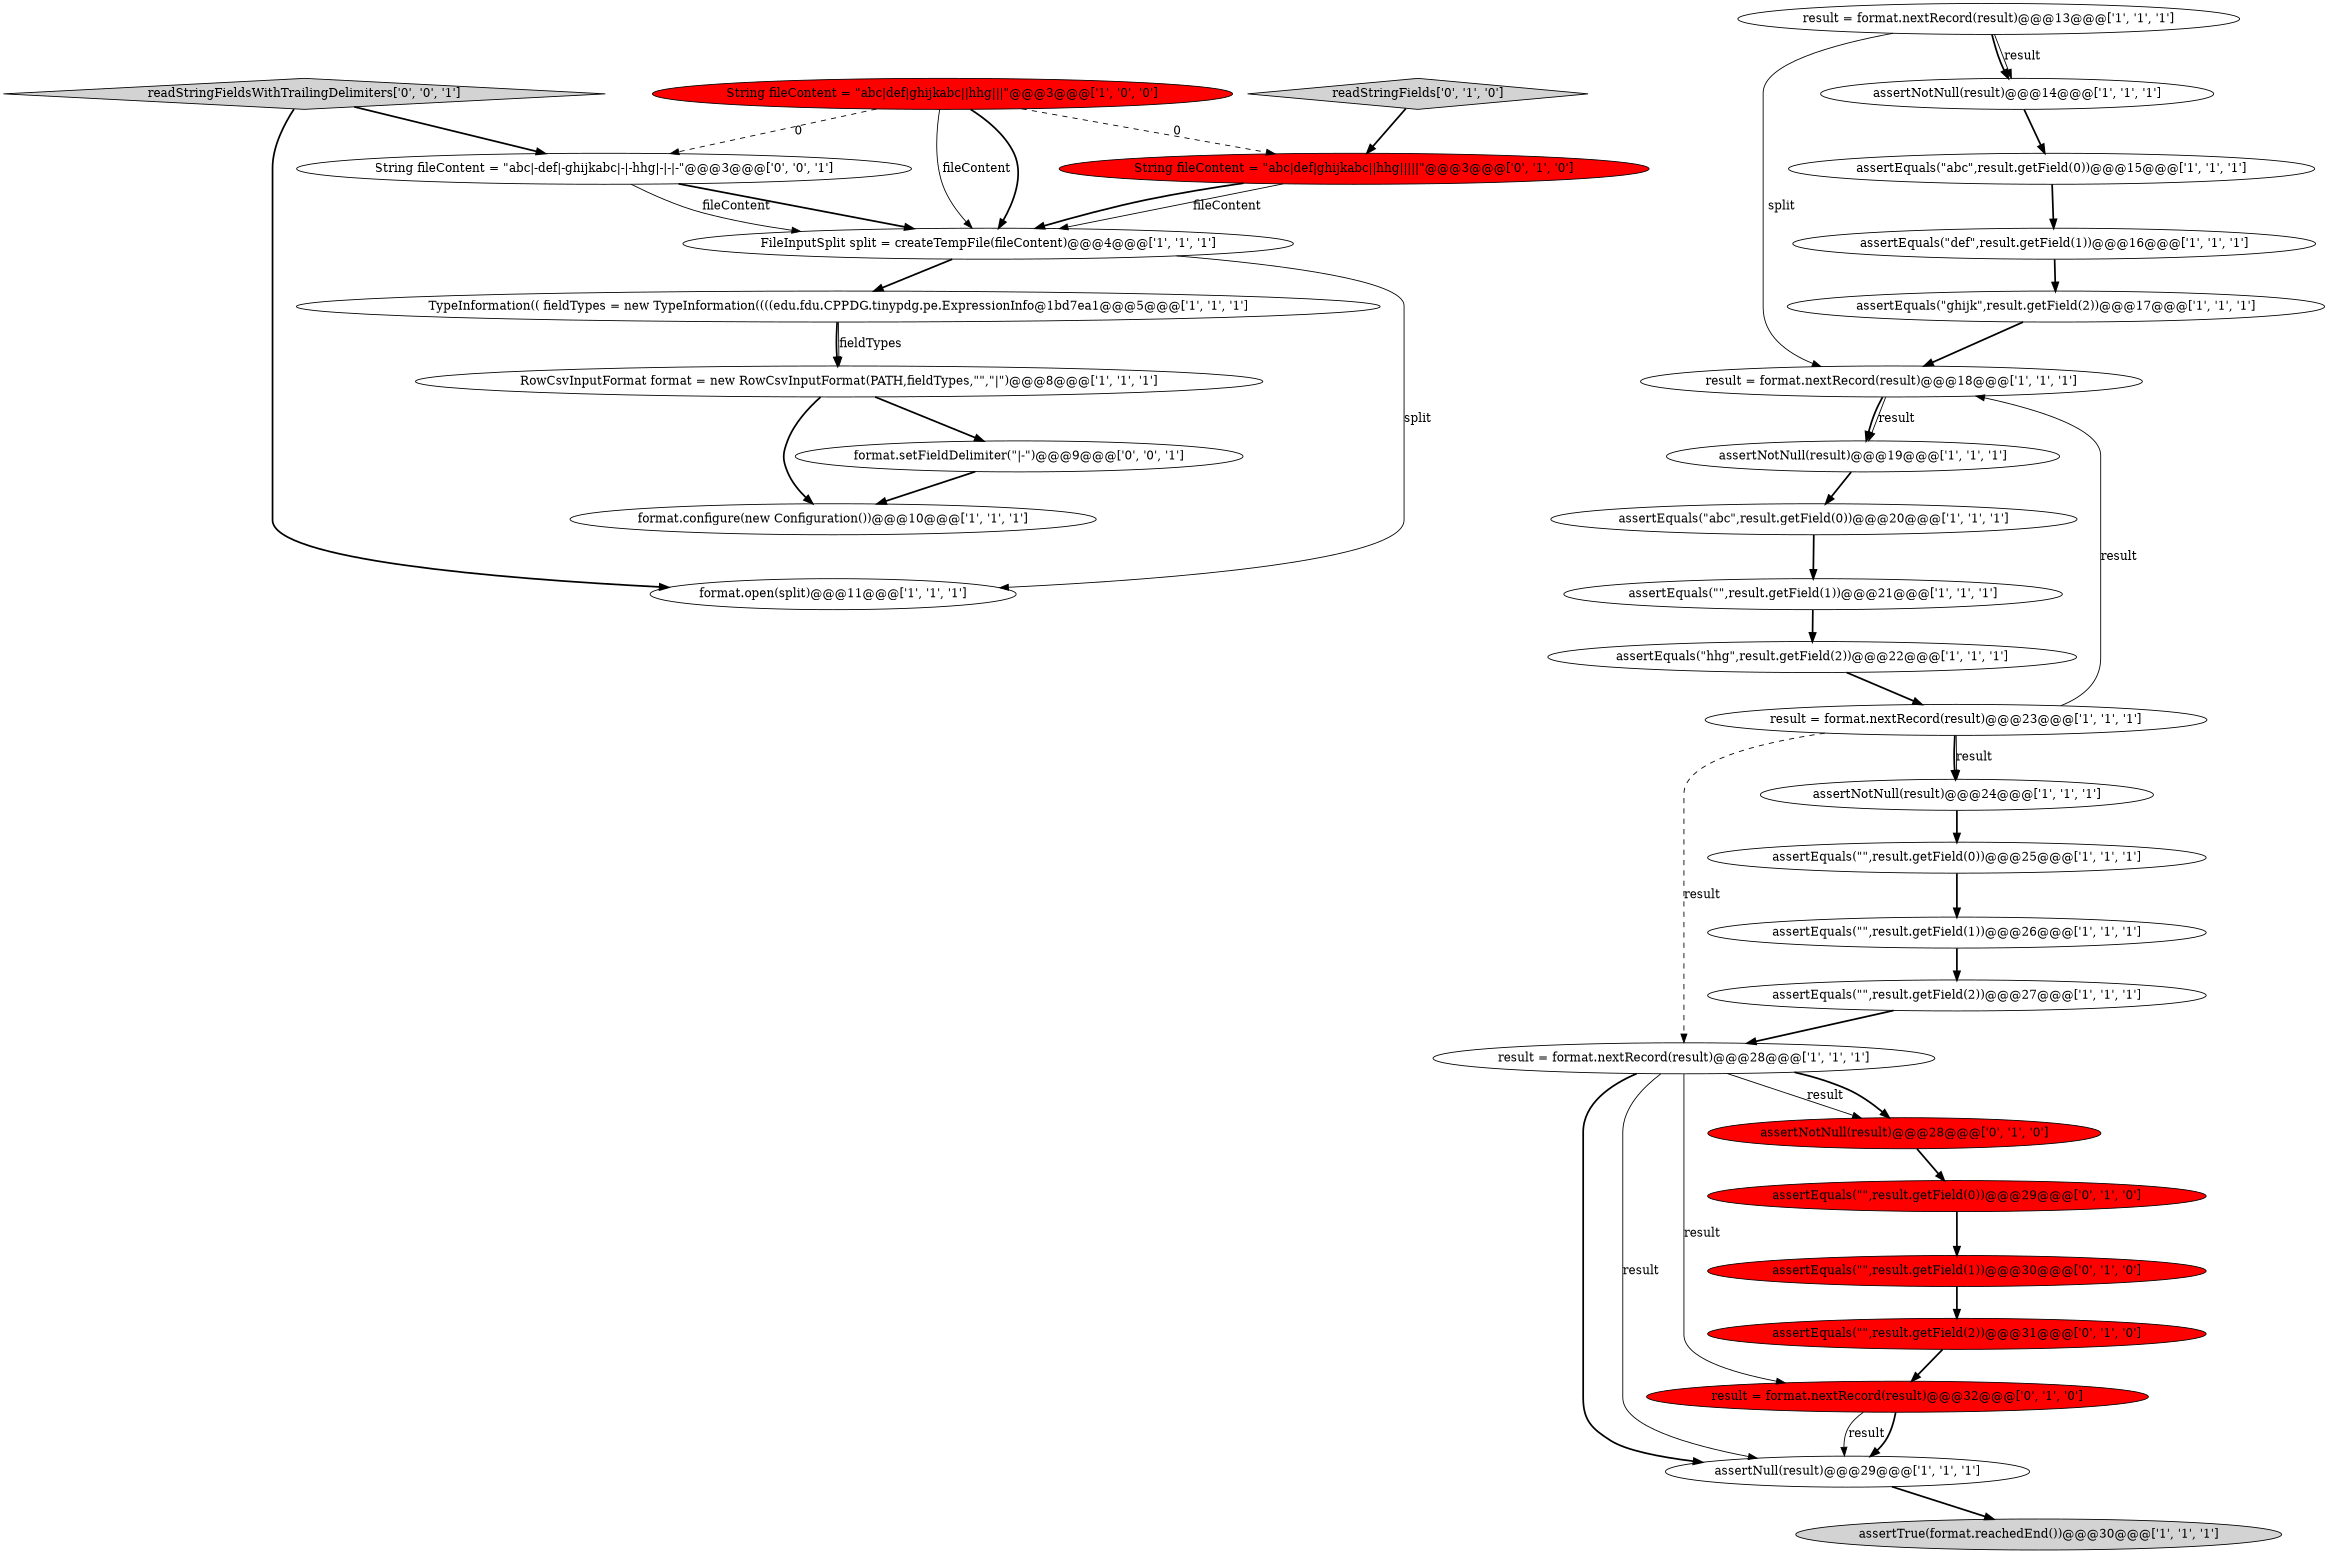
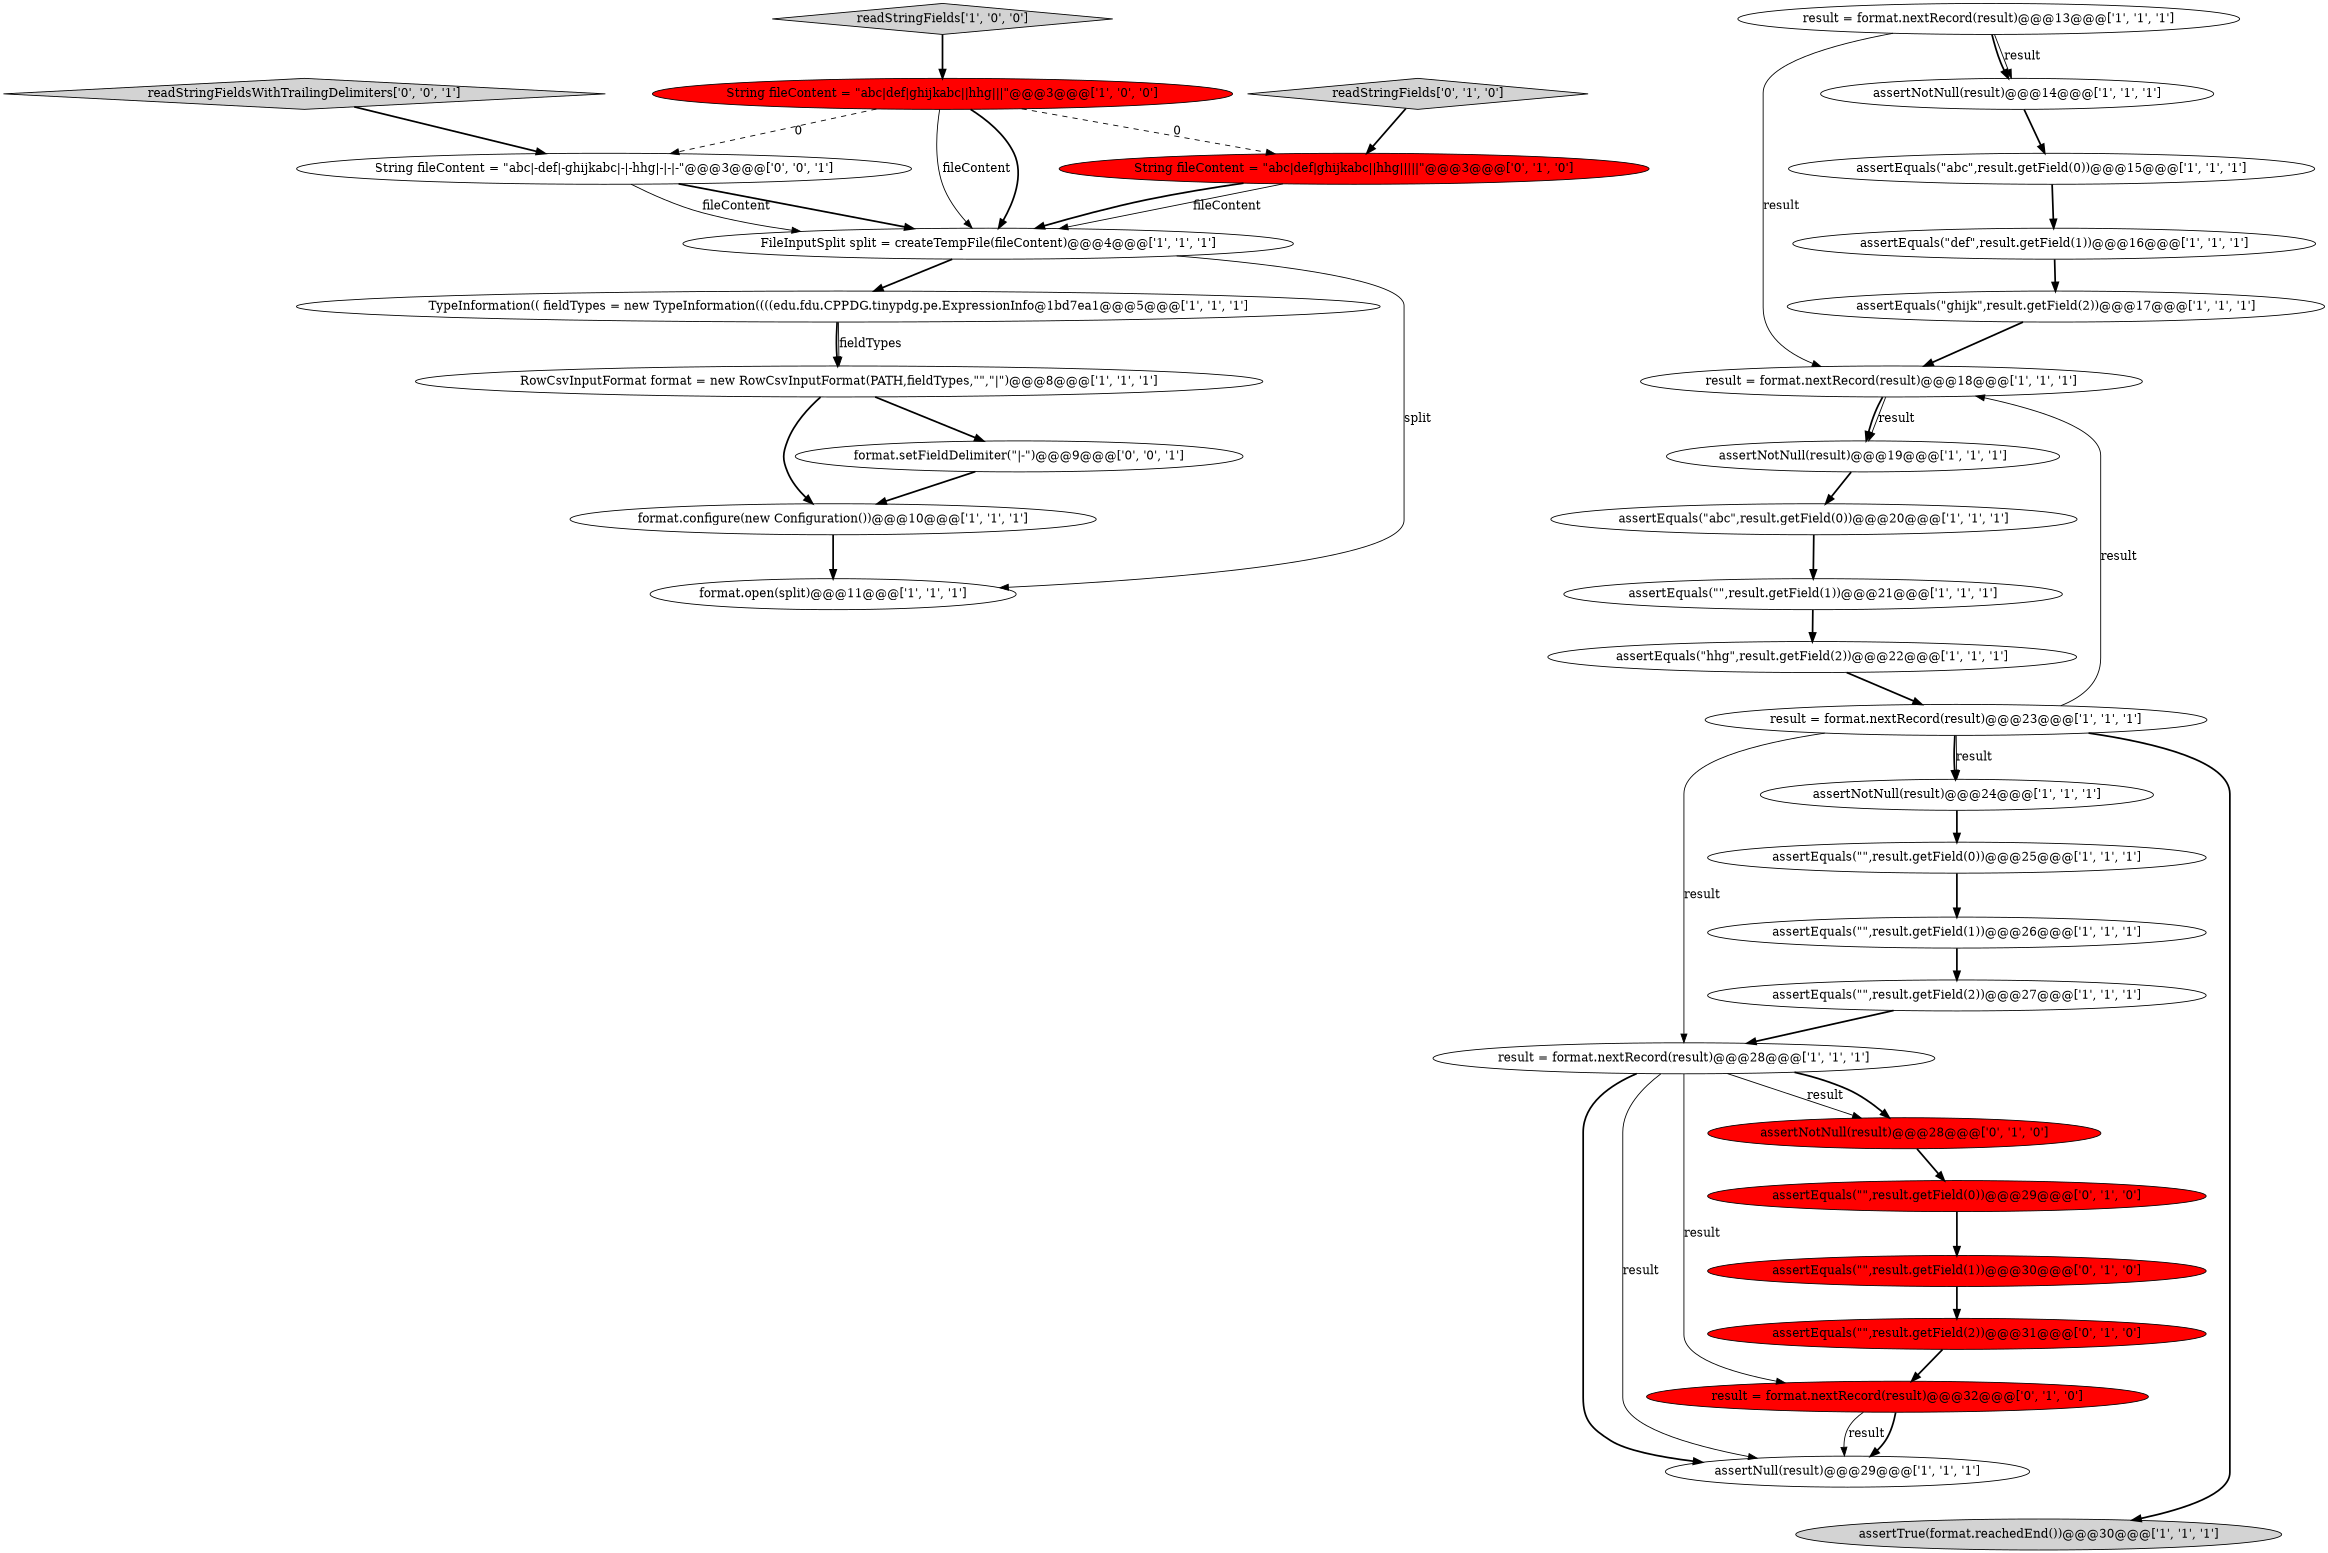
node "readStringFields['1', '0', '0']": added
edge "result = format.nextRecord(result)@@@13@@@['1', '1', '1']" -> "result = format.nextRecord(result)@@@18@@@['1', '1', '1']": label "split" -> "result"
edge "readStringFieldsWithTrailingDelimiters['0', '0', '1']" -> "format.open(split)@@@11@@@['1', '1', '1']": now "format.configure(new Configuration())@@@10@@@['1', '1', '1']" -> "format.open(split)@@@11@@@['1', '1', '1']"
edge "result = format.nextRecord(result)@@@23@@@['1', '1', '1']" -> "result = format.nextRecord(result)@@@28@@@['1', '1', '1']": style dashed -> solid
edge "assertNull(result)@@@29@@@['1', '1', '1']" -> "assertTrue(format.reachedEnd())@@@30@@@['1', '1', '1']": now "result = format.nextRecord(result)@@@23@@@['1', '1', '1']" -> "assertTrue(format.reachedEnd())@@@30@@@['1', '1', '1']"
